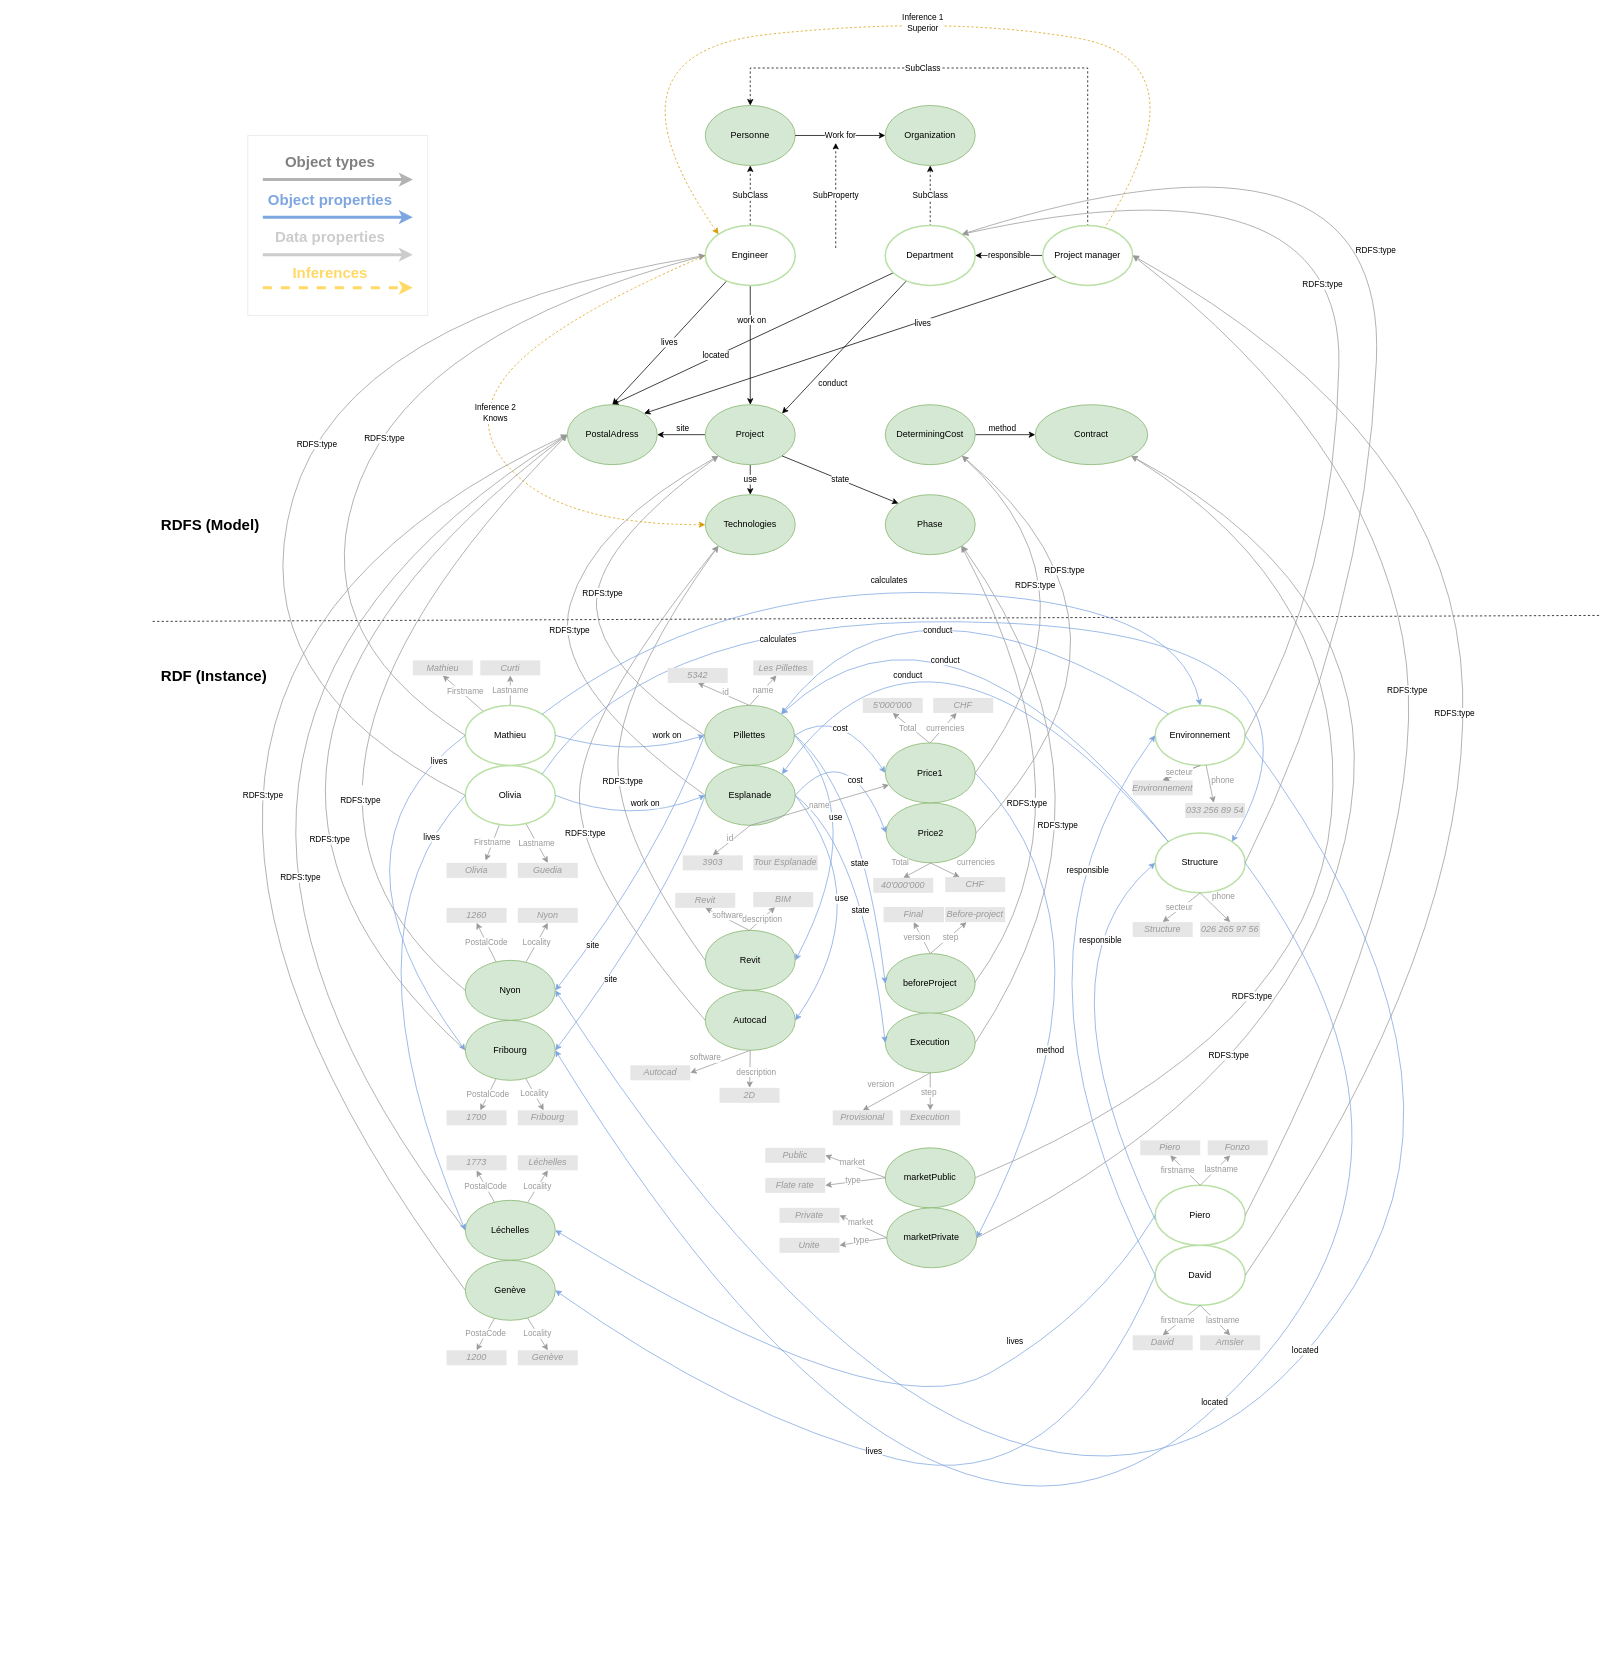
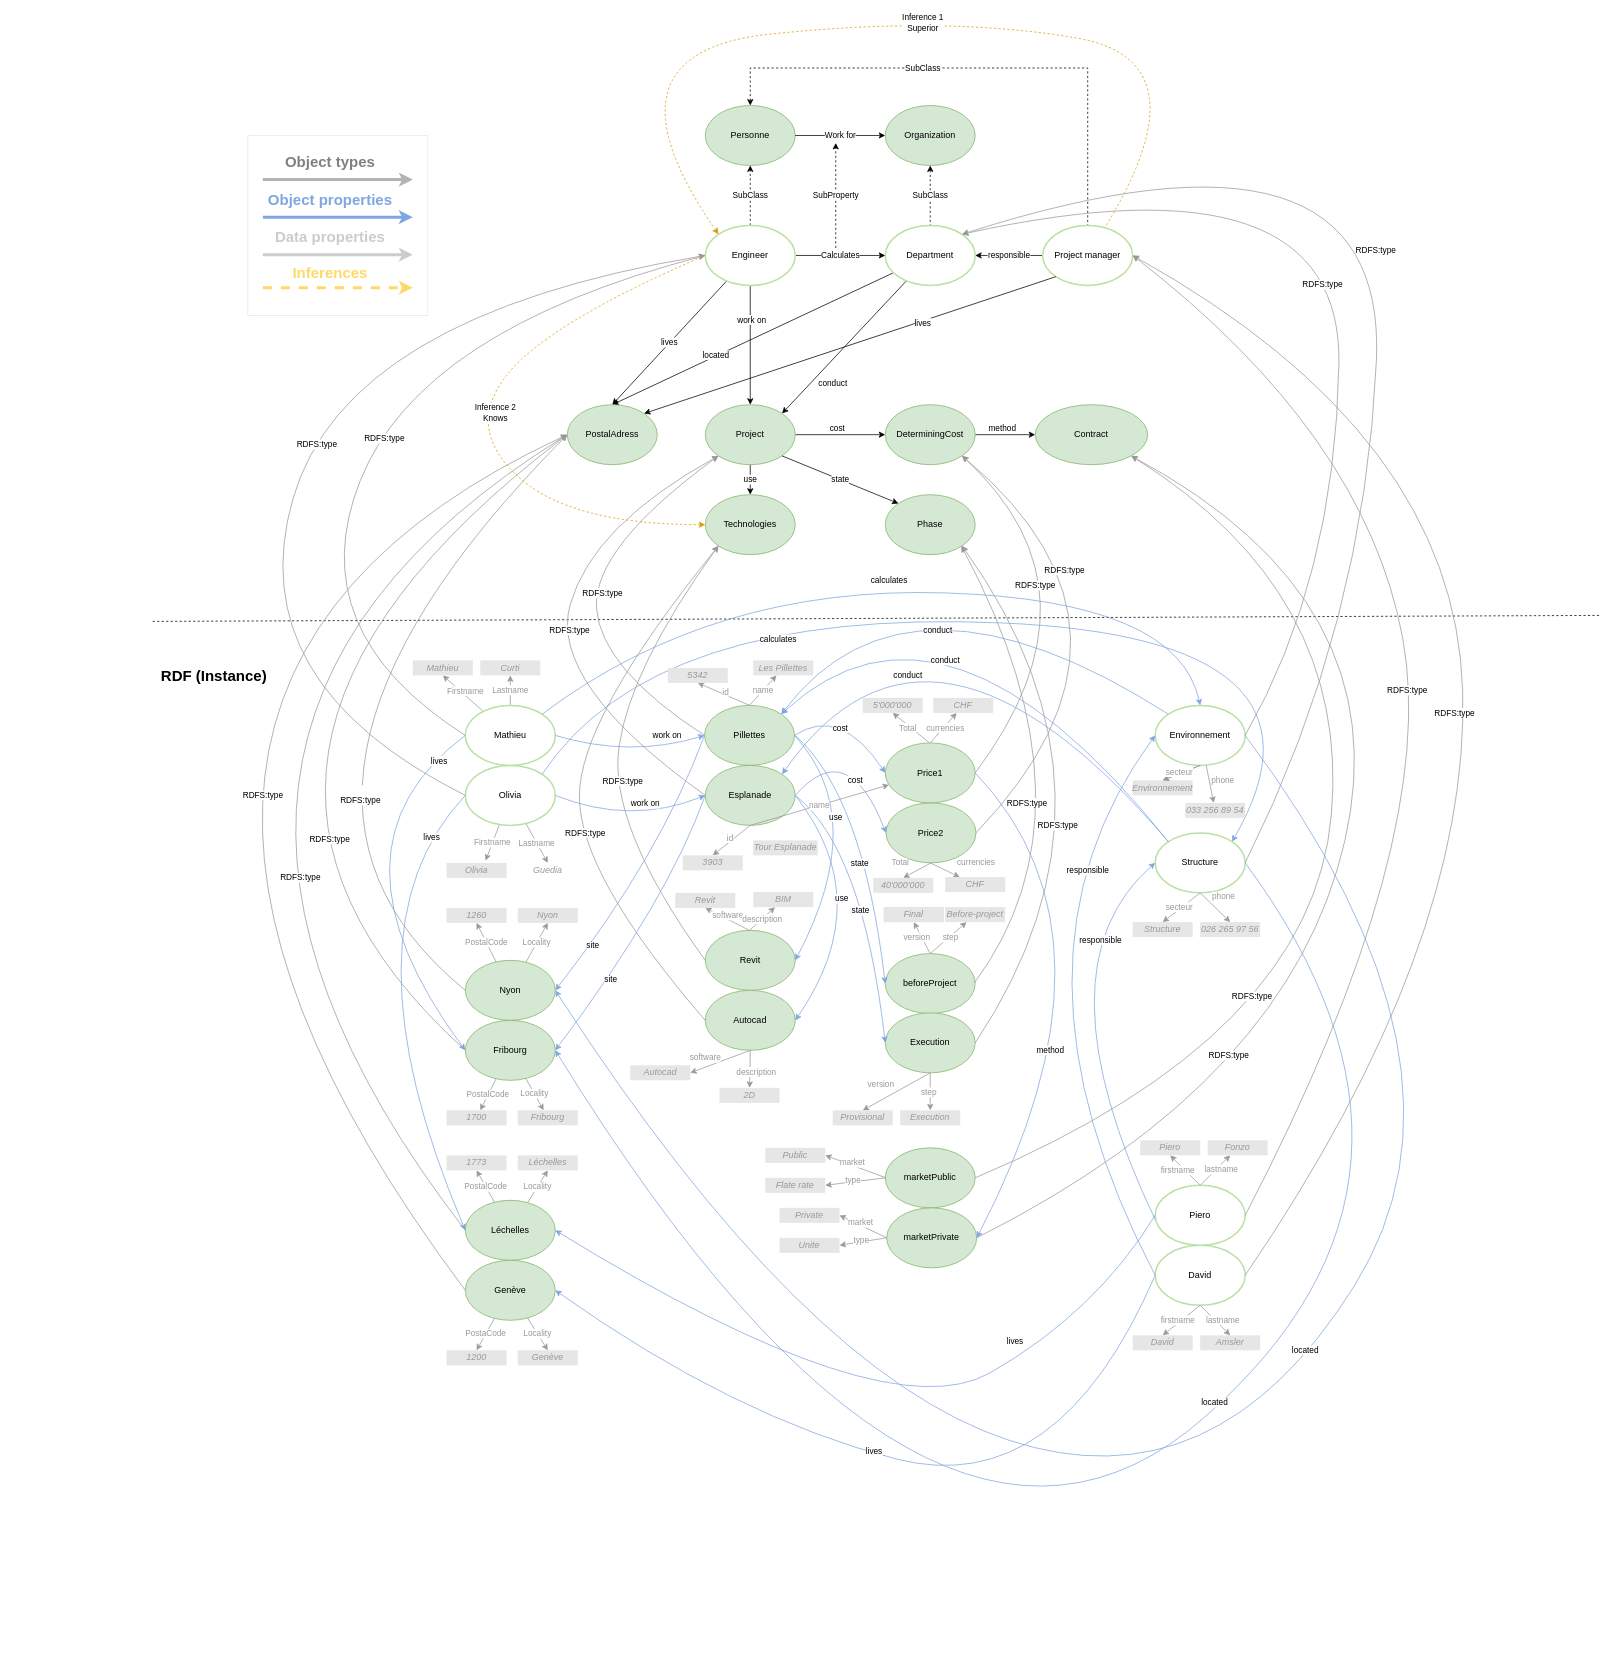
edge "Engineer" -> "Department": added, label "Calculates"
edge "Project" -> "PostalAdress": removed, label "site"
edge "Project" -> "DeterminingCost": added, label "cost"
node "RDFS (Model)": removed
node "Tour Esplanade": moved (786, 863) -> (786, 848)
node "Guedia": fillcolor #e6e6e6 -> #ffffff
